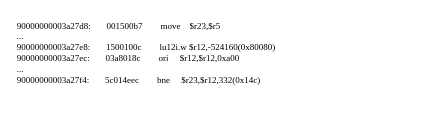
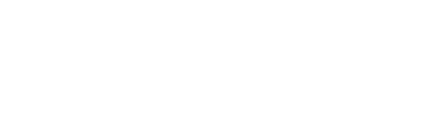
node "90000000003a27d8: 001500b7 move $r23,$r5 ... 90000000003a27e8: 1500100c lu12i.w $r12,-524160(0x80080) 90000000003a27ec: 03a8018c ori $r12,$r12,0xa00 ... 90000000003a27f4: 5c014eec bne $r23,$r12,332(0x14c)": removed
